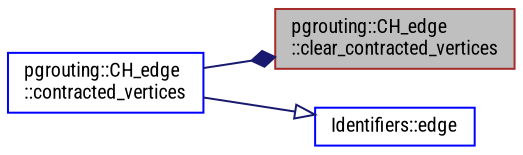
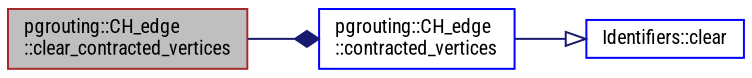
edge "pgrouting::CH_edge ::contracted_vertices" -> "pgrouting::CH_edge ::clear_contracted_vertices": reversed
node "Identifiers::edge": label "Identifiers::edge" -> "Identifiers::clear"
